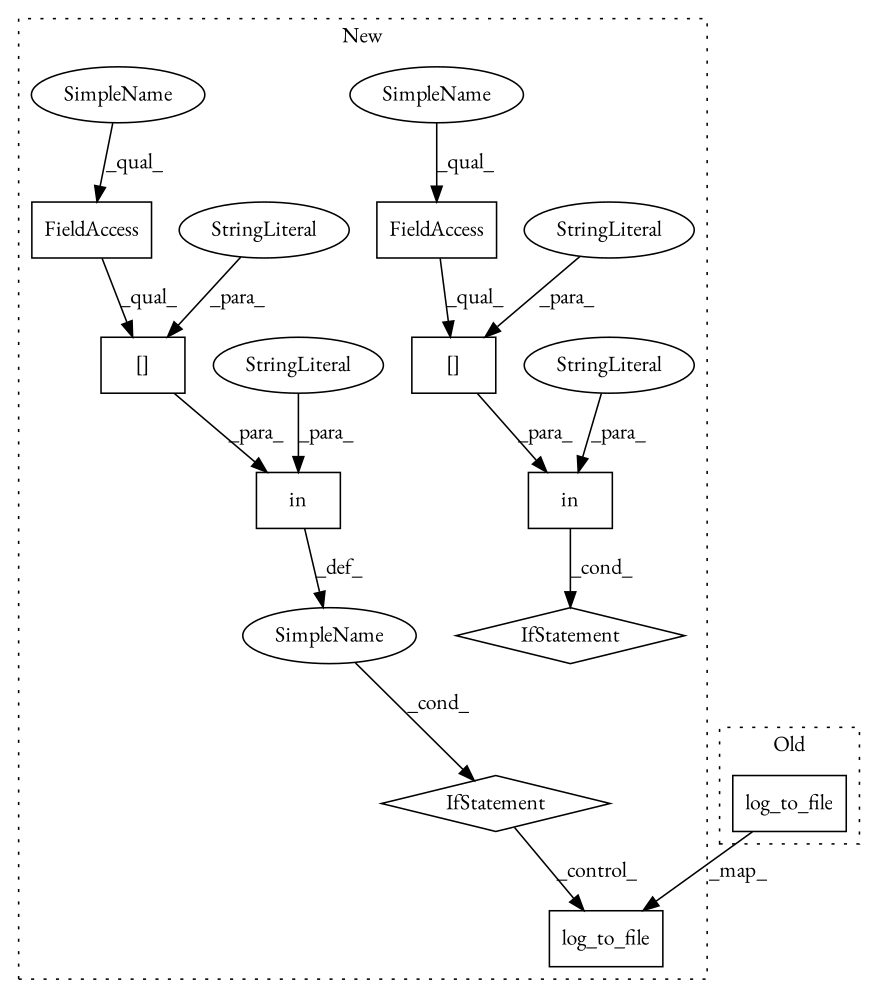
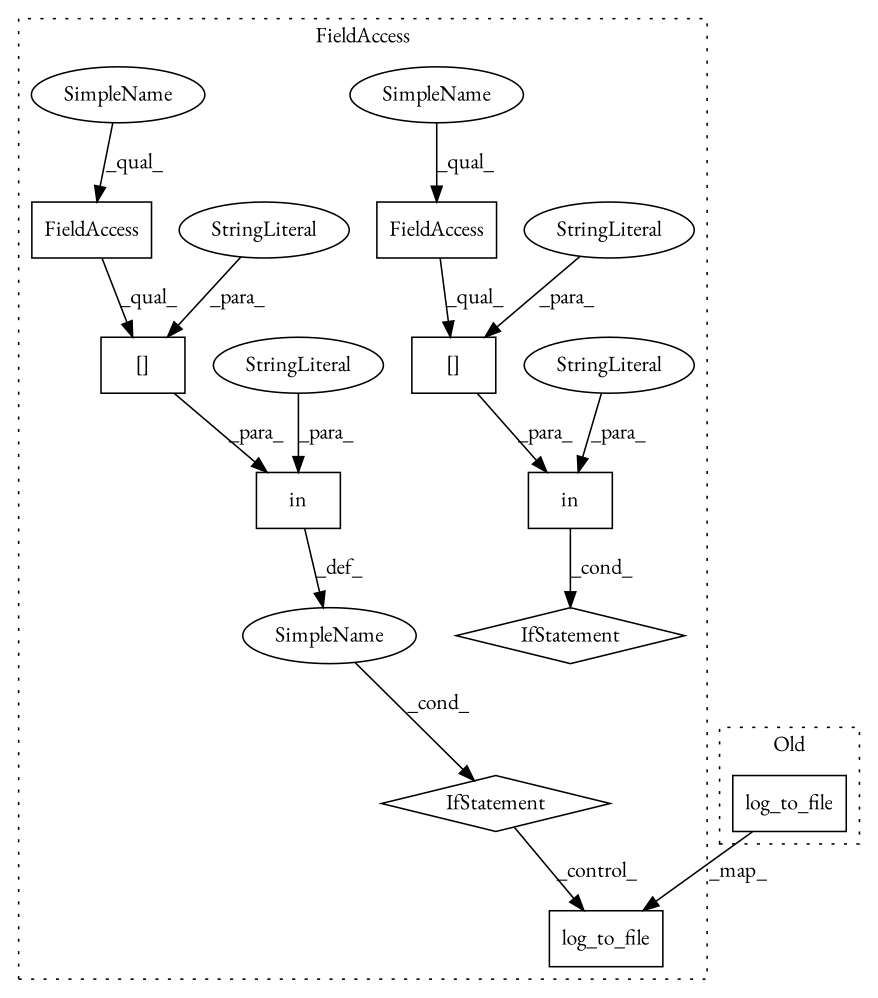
cluster "New": label "New" -> "FieldAccess"
